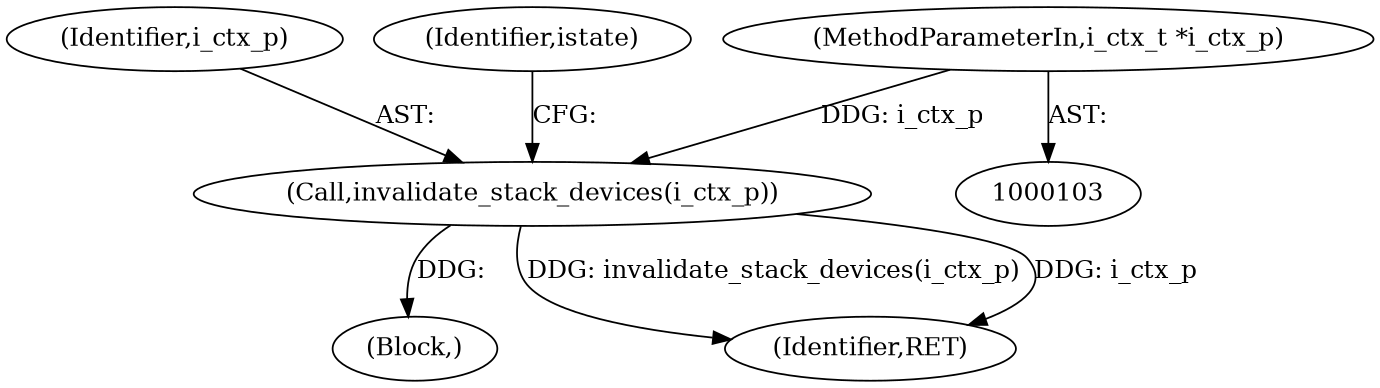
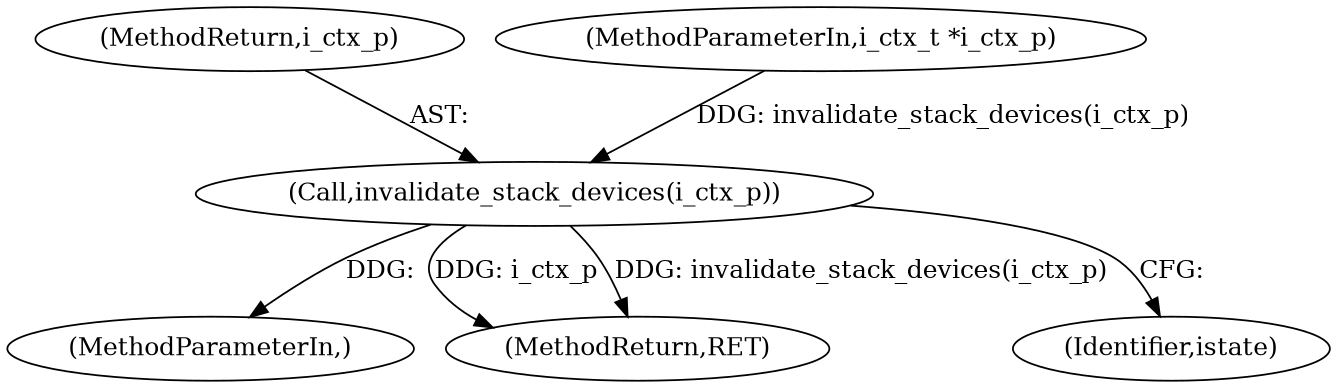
node "(Identifier,i_ctx_p)": label "(Identifier,i_ctx_p)" -> "(MethodReturn,i_ctx_p)"
edge "(Identifier,istate)" -> "(Call,invalidate_stack_devices(i_ctx_p))": reversed
edge "(MethodParameterIn,i_ctx_t *i_ctx_p)" -> "(Call,invalidate_stack_devices(i_ctx_p))": label "DDG: i_ctx_p" -> "DDG: invalidate_stack_devices(i_ctx_p)"
node "1000103": removed
node "(Block,)": label "(Block,)" -> "(MethodParameterIn,)"
node "(Identifier,RET)": label "(Identifier,RET)" -> "(MethodReturn,RET)"
